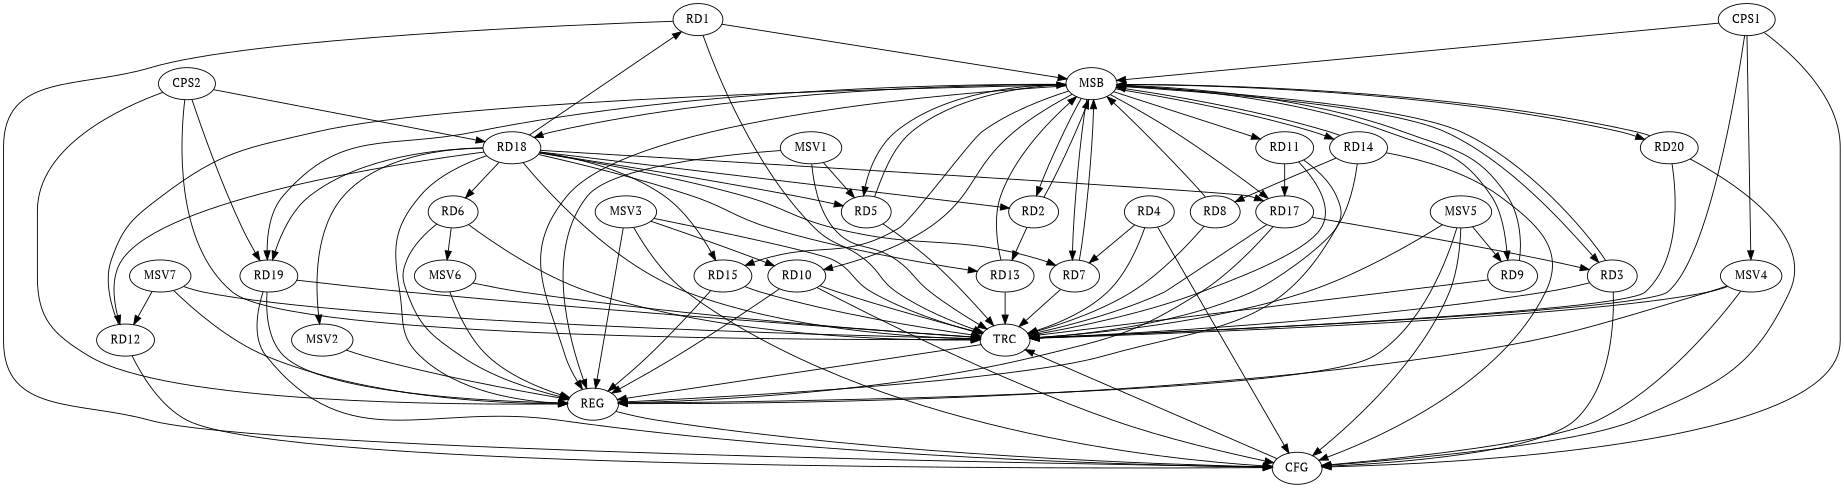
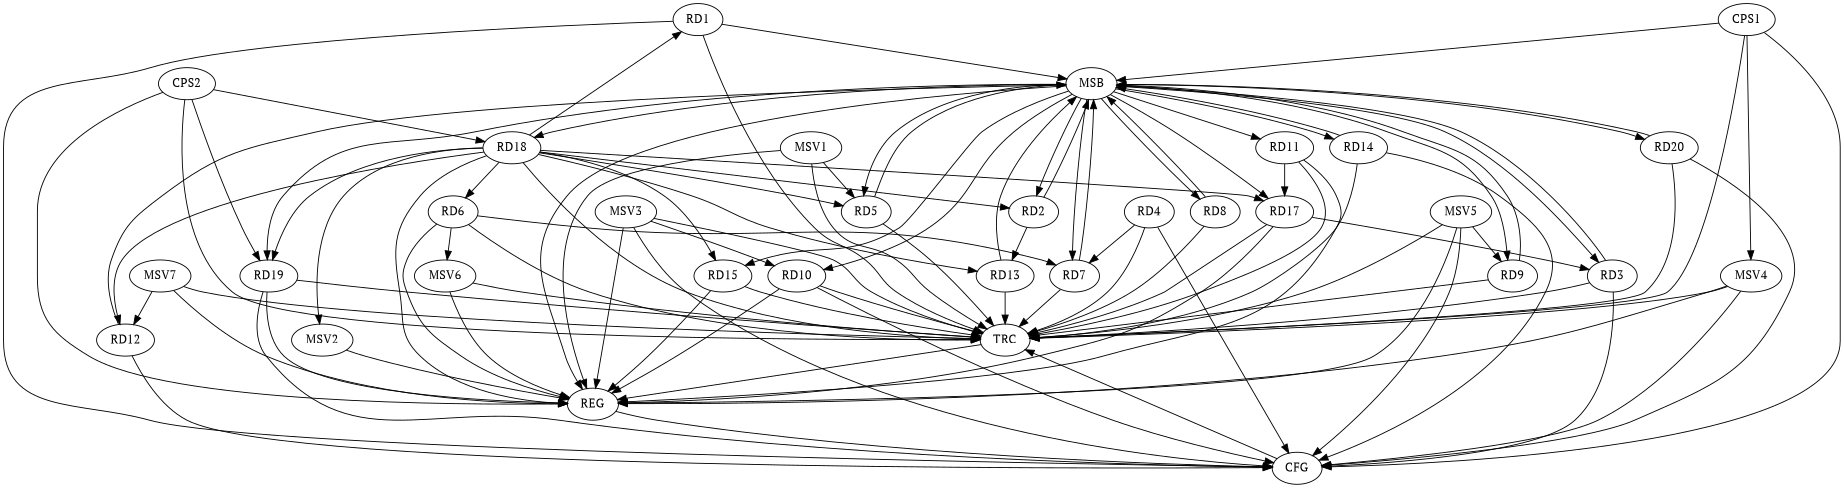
edge "RD14" -> "RD8": now "MSB" -> "RD8"
edge "RD18" -> "RD7": now "RD6" -> "RD7"
